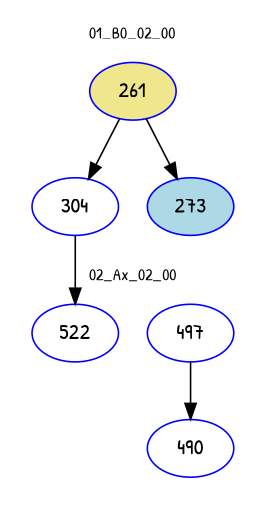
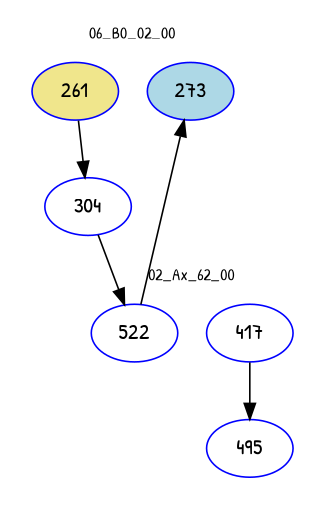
cluster "01_B0_02_00": label "01_B0_02_00" -> "06_B0_02_00"
edge "261" -> "273": now "522" -> "273"
cluster "02_Ax_02_00": label "02_Ax_02_00" -> "02_Ax_62_00"
node "497": label "497" -> "417"
node "490": label "490" -> "495"
